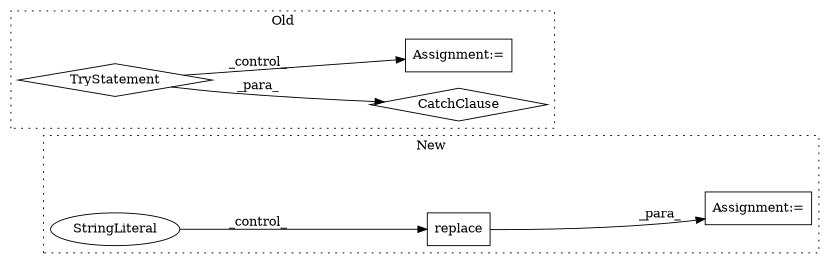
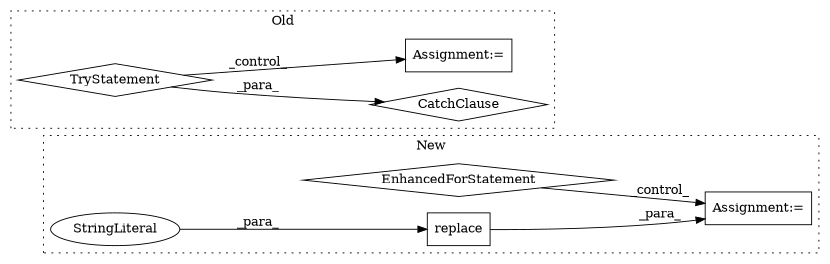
node "EnhancedForStatement": added
edge "StringLiteral" -> "replace": label "_control_" -> "_para_"
